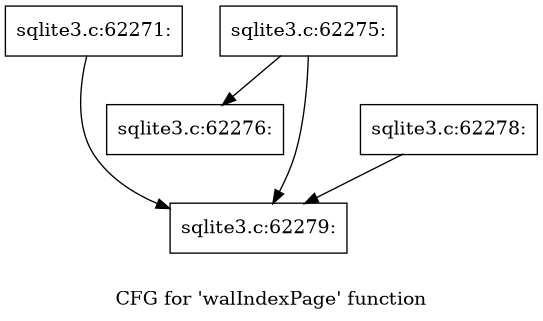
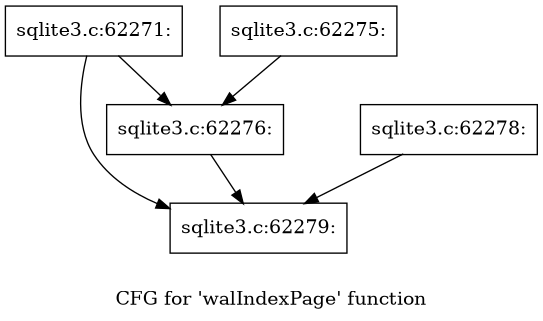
edge "sqlite3.c:62271:" -> "sqlite3.c:62276:": added
edge "sqlite3.c:62275:" -> "sqlite3.c:62279:": now "sqlite3.c:62276:" -> "sqlite3.c:62279:"
